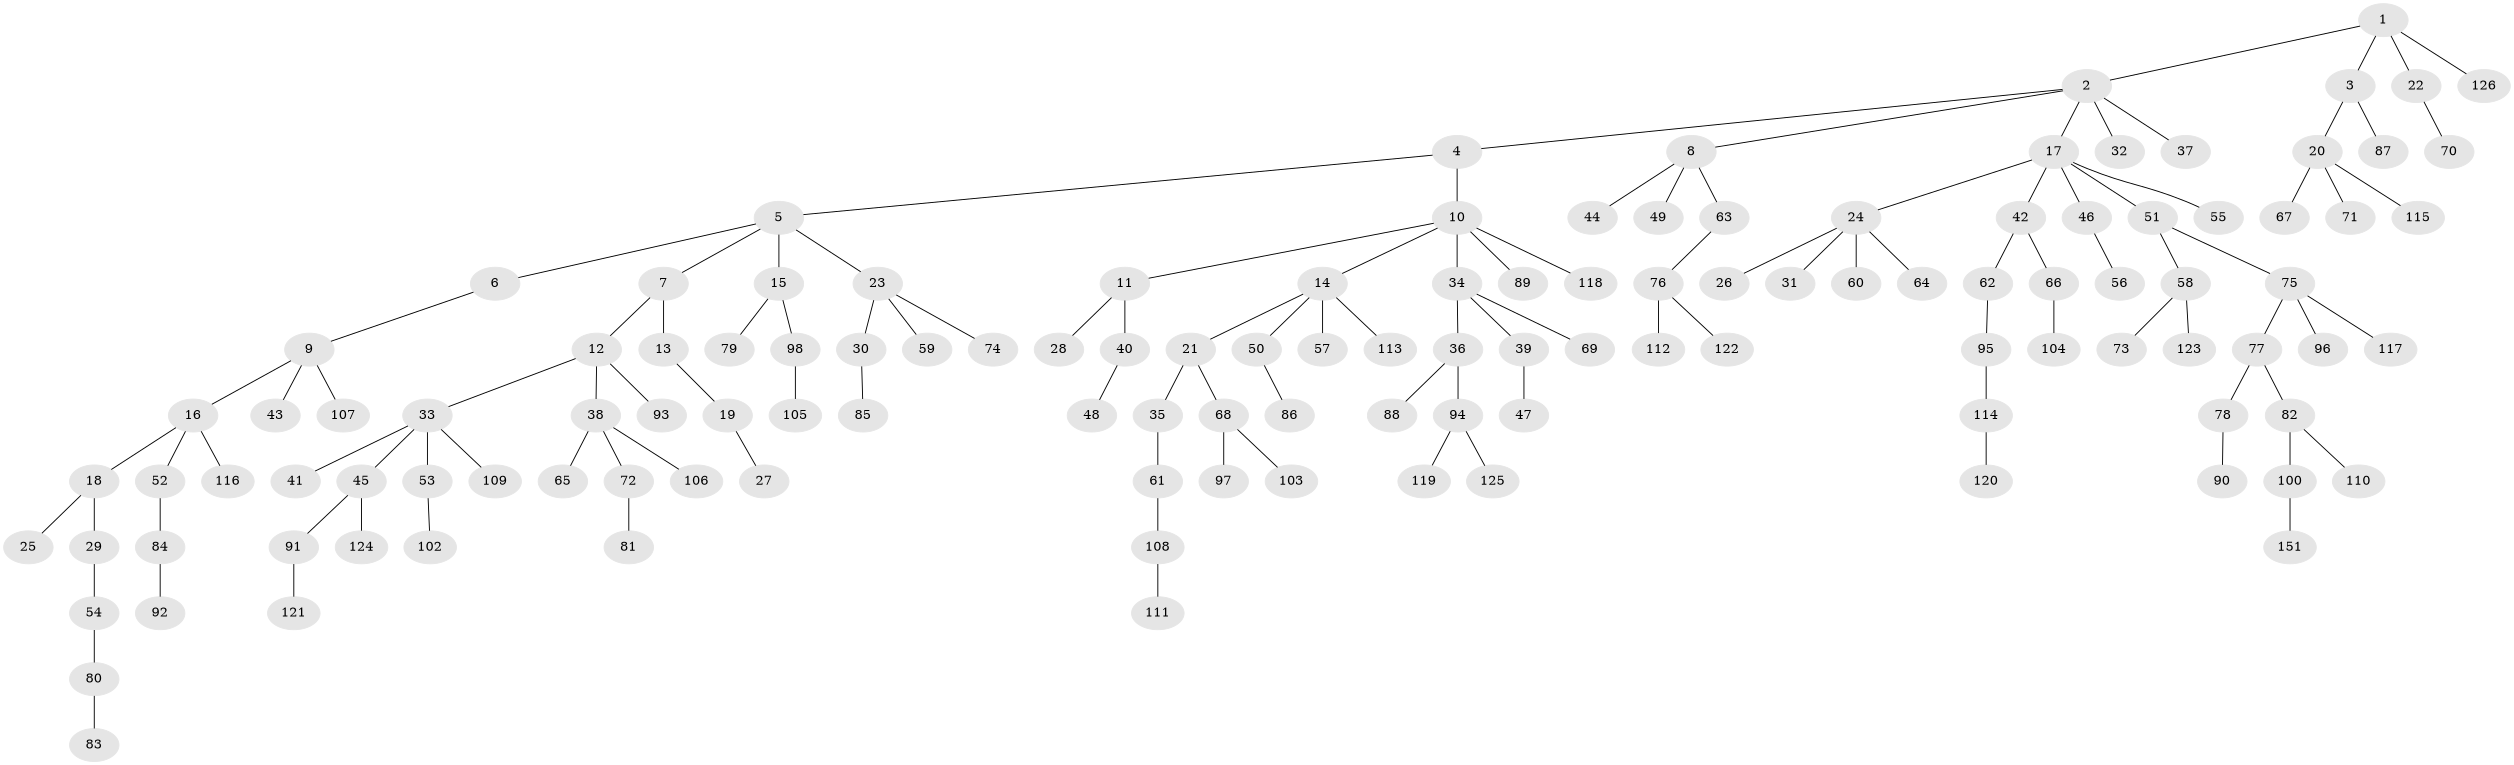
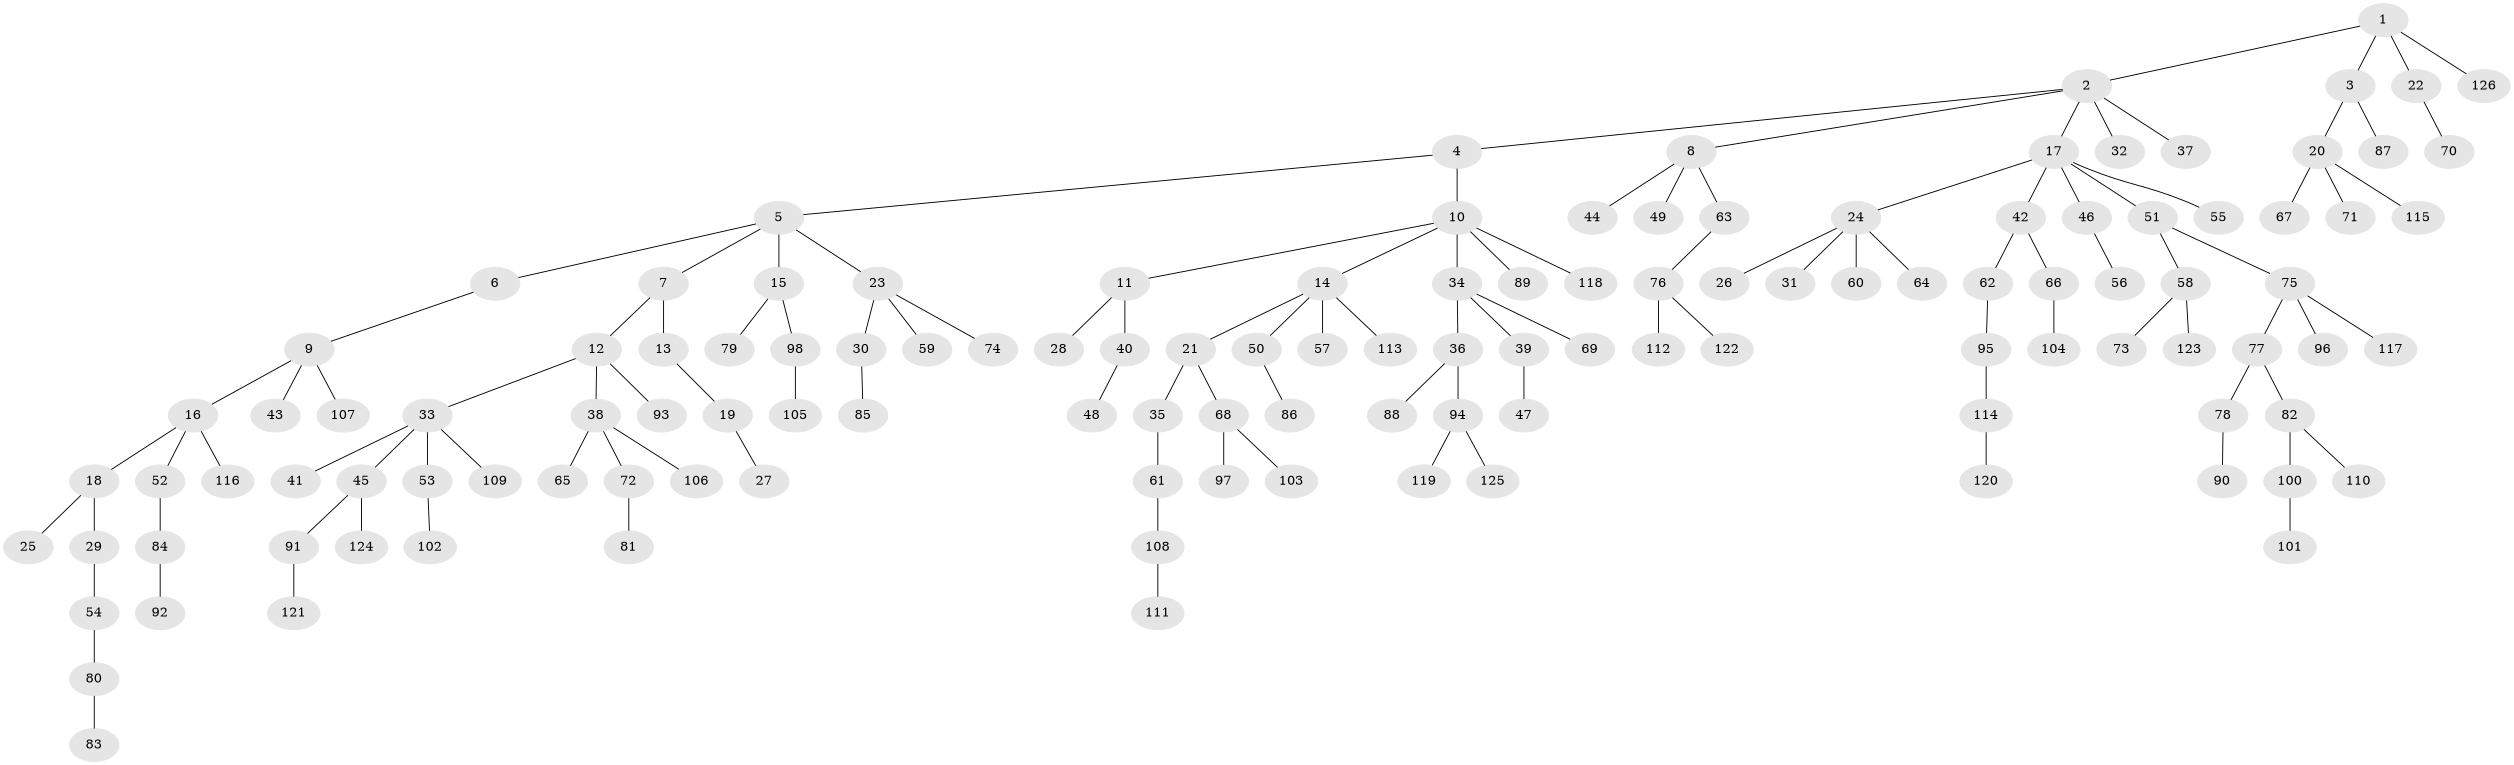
node "151": label "151" -> "101"
